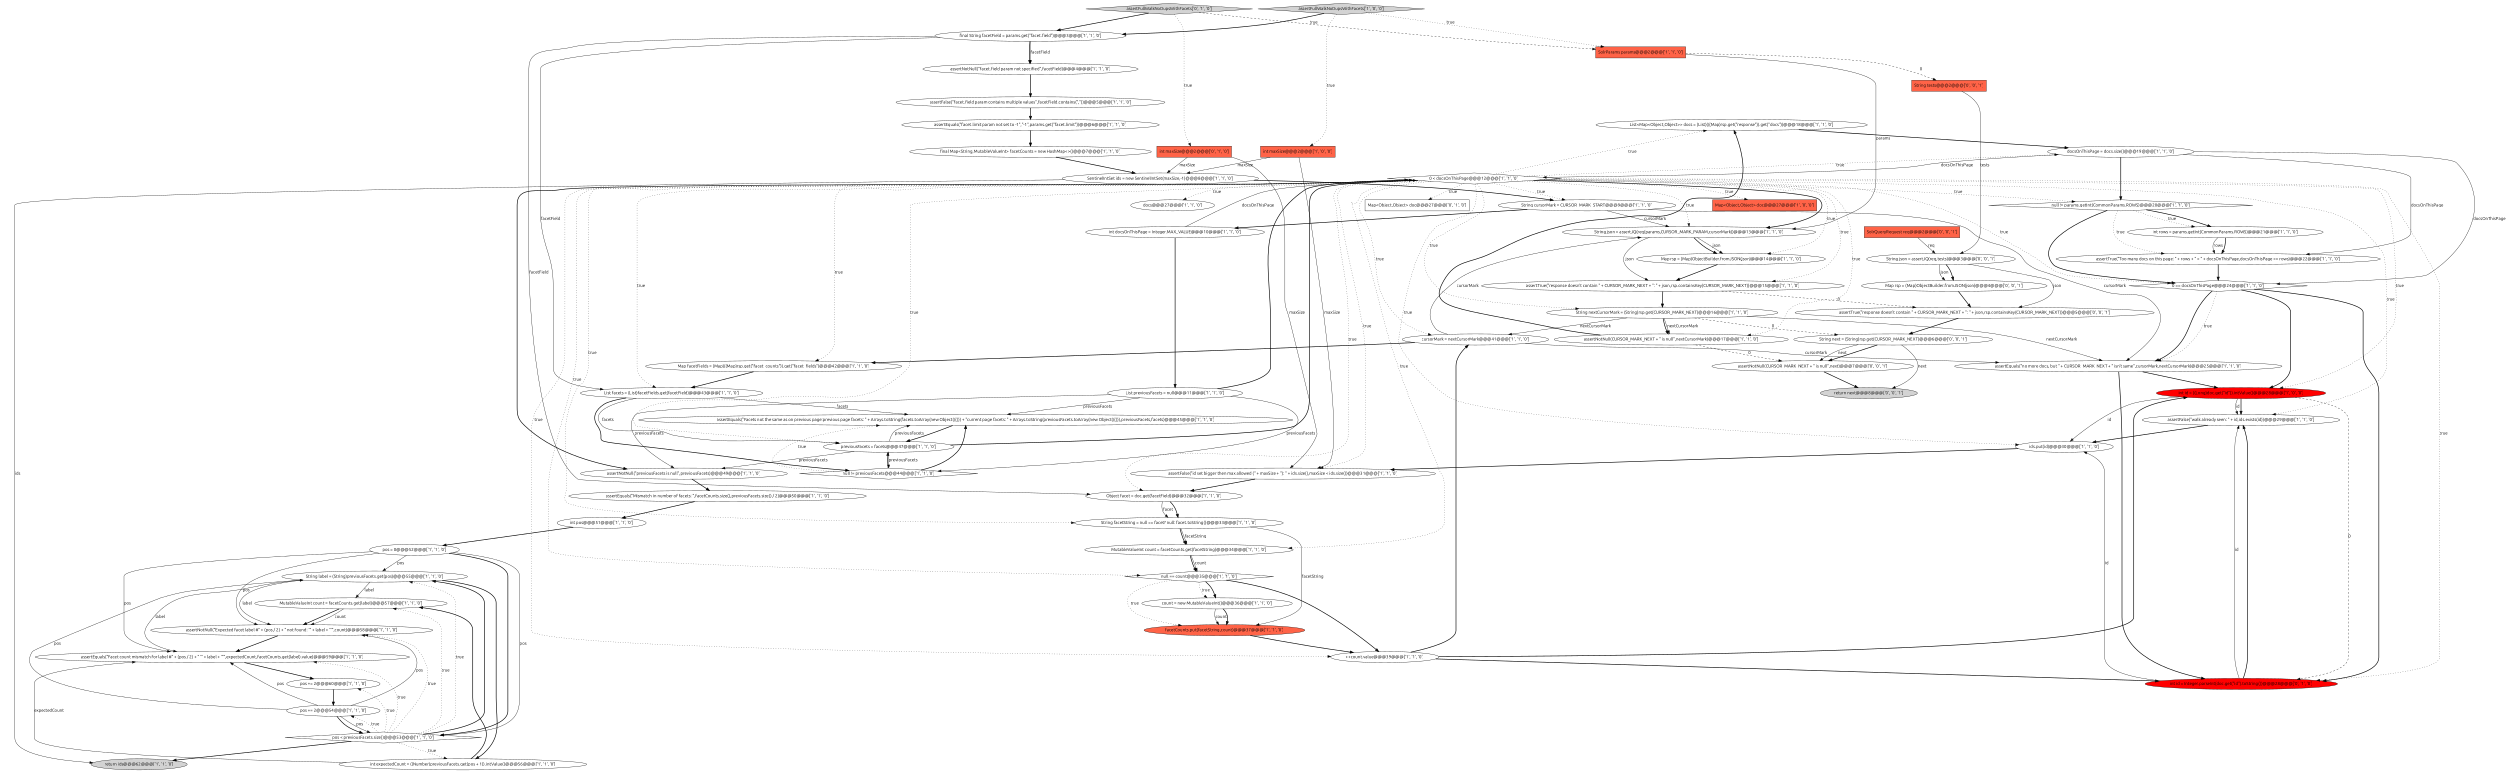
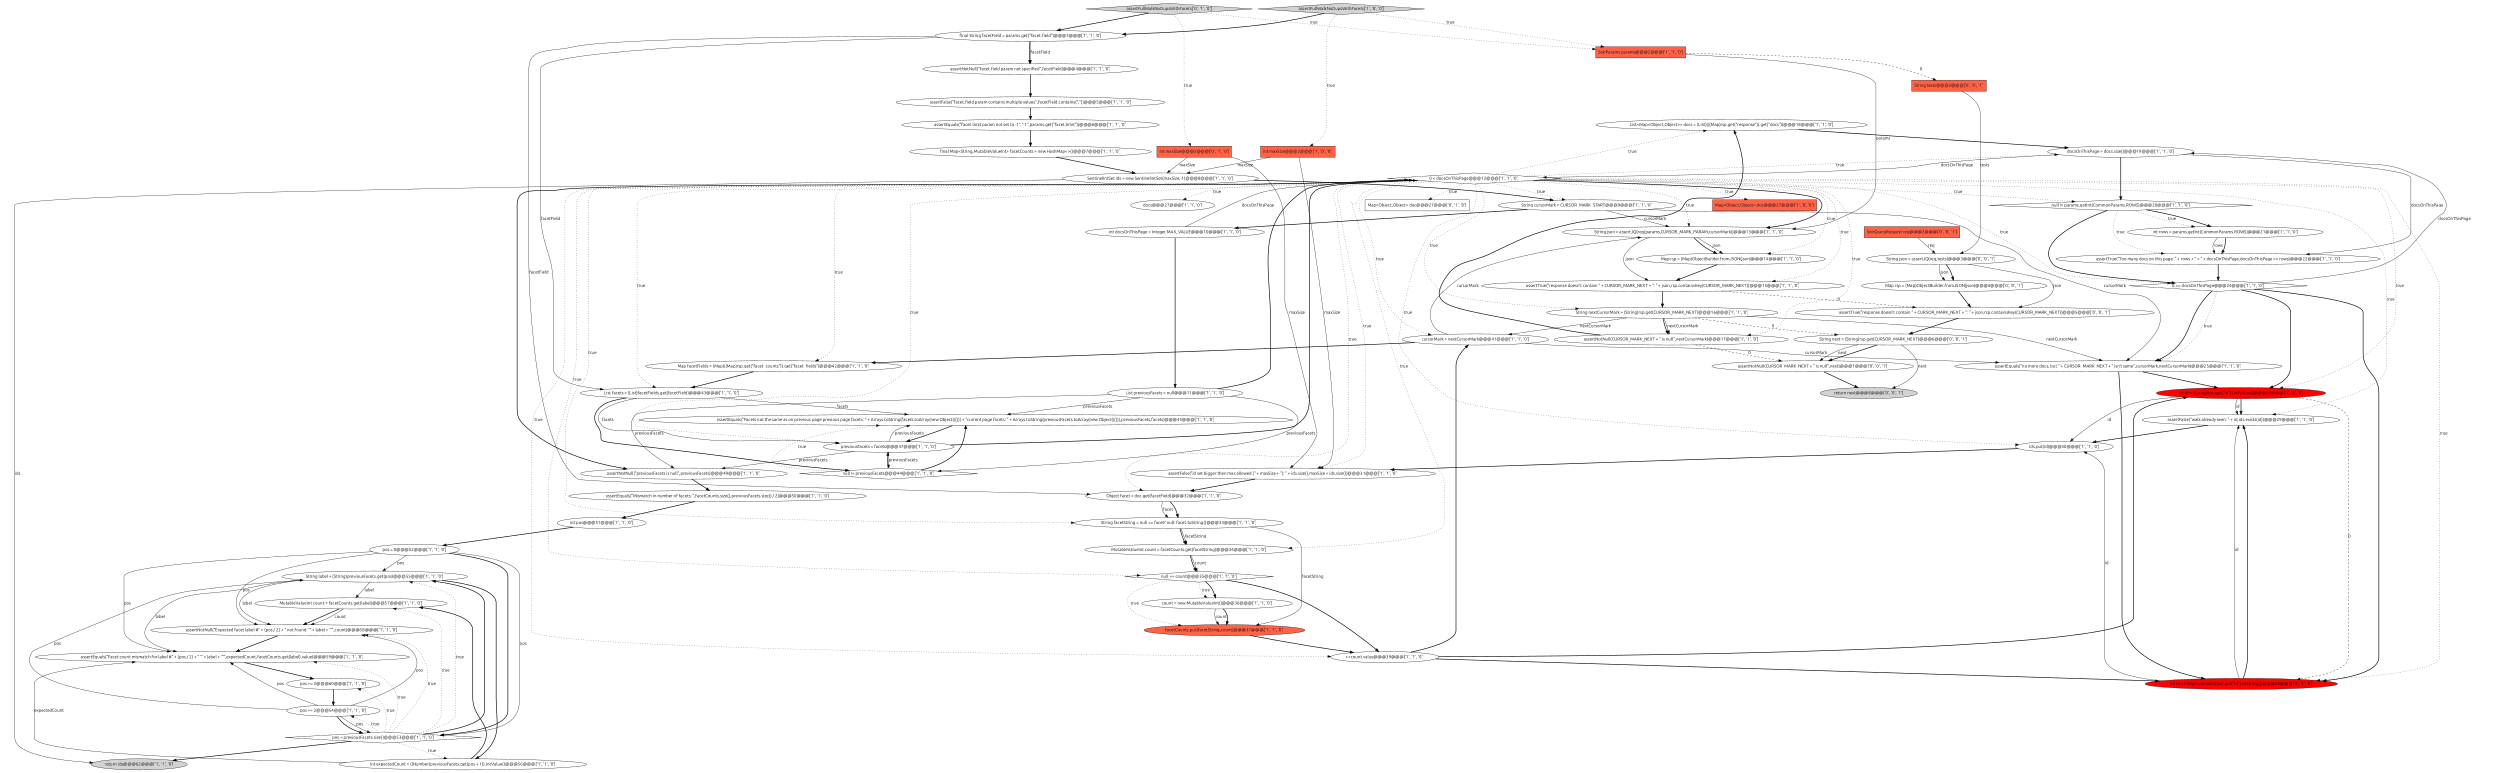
edge "assertFullWalkNoDupsWithFacets['0', '1', '0']" -> "SolrParams params@@@2@@@['1', '1', '0']": style dashed -> dotted
edge "docsOnThisPage = docs.size()@@@19@@@['1', '1', '0']" -> "0 == docsOnThisPage@@@24@@@['1', '1', '0']": reversed
